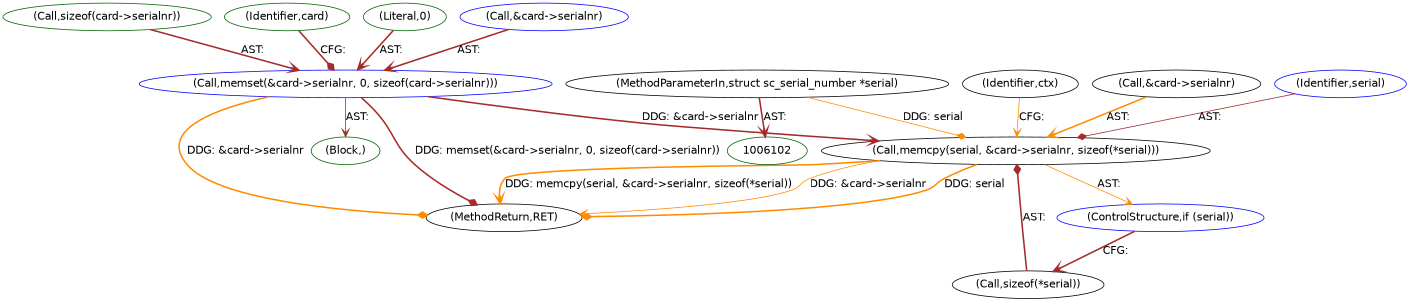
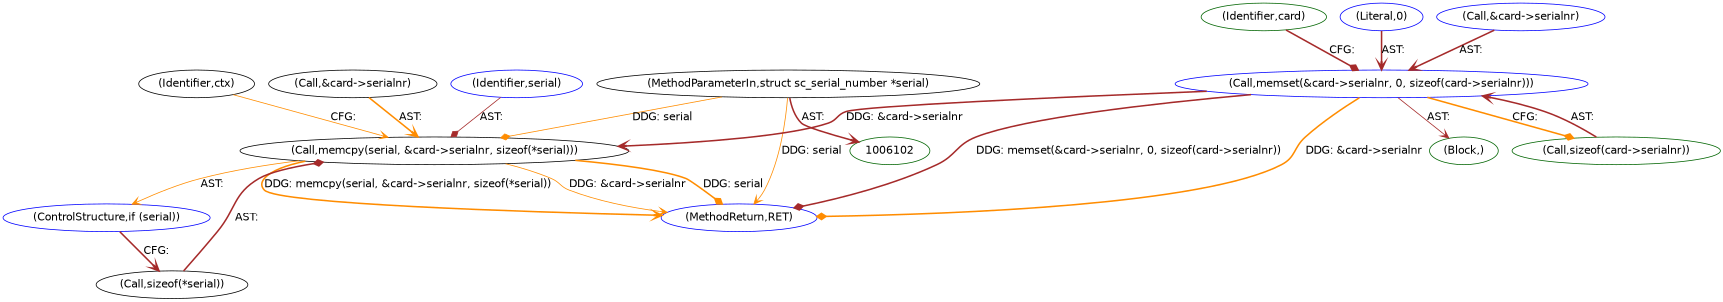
node "(Literal,0)": color darkgreen -> blue
edge "(Call,memset(&card->serialnr, 0, sizeof(card->serialnr)))" -> "(Call,sizeof(card->serialnr))": added, label "CFG:"
edge "(MethodParameterIn,struct sc_serial_number *serial)" -> "(MethodReturn,RET)": added, label "DDG: serial"
node "(MethodReturn,RET)": color black -> blue
